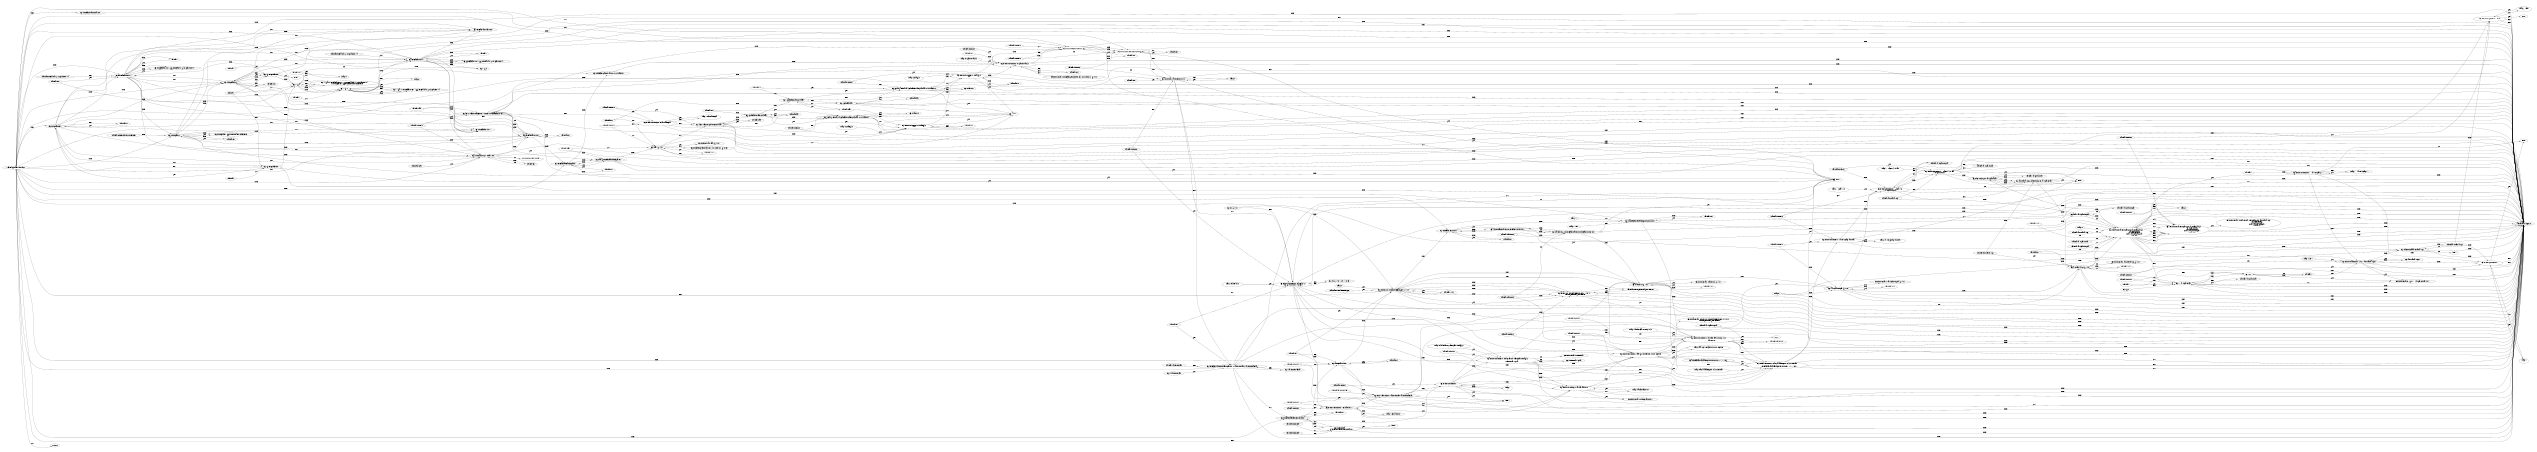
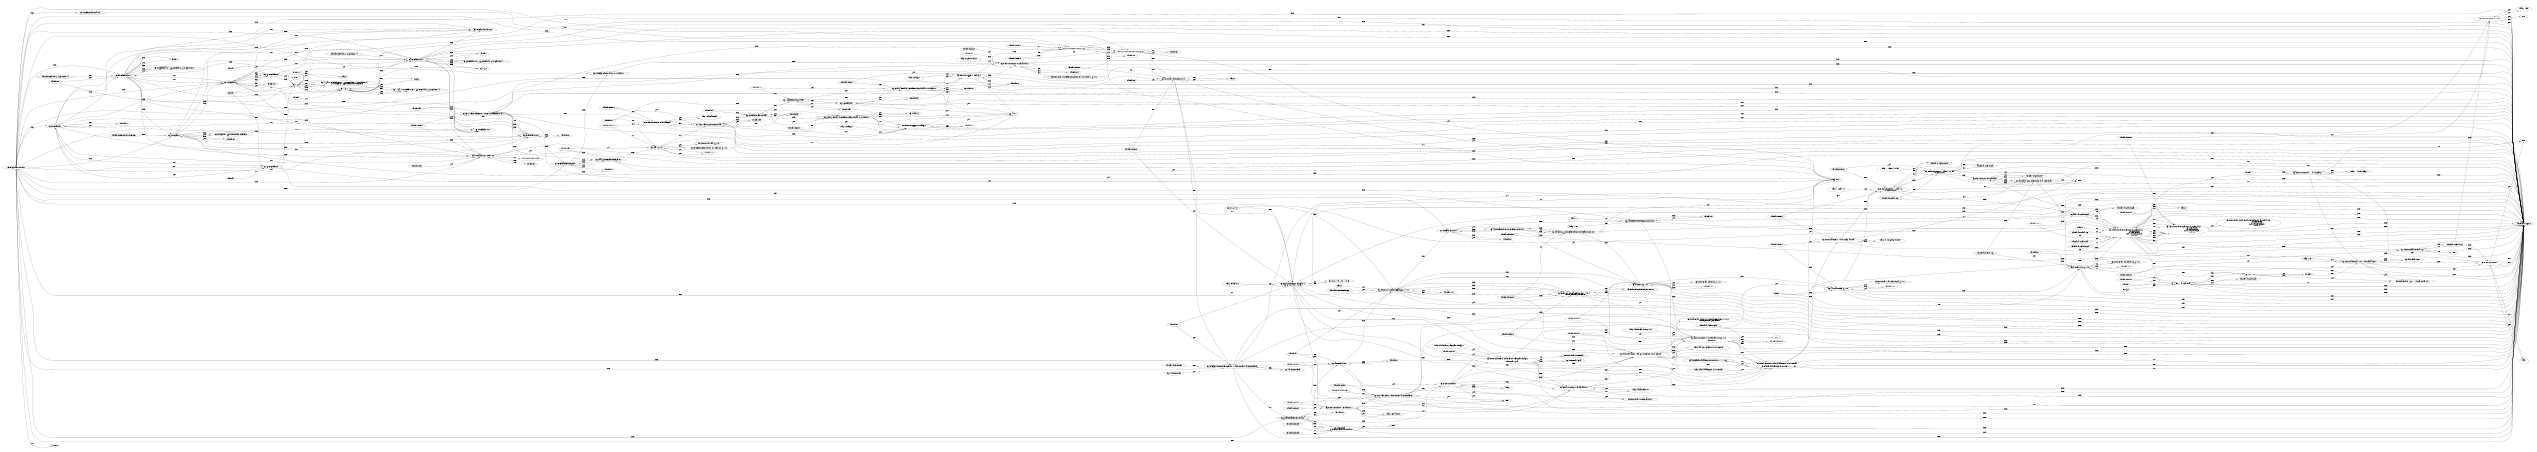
node "(Call,SSL_get_shared_ciphers(con, buf, sizeof buf) != NONE)": label "(Call,SSL_get_shared_ciphers(con, buf, sizeof buf) != NONE)" -> "(Call,SSL_get_shared_ciphers(con, buf, sizeof buf) != NULL)"
